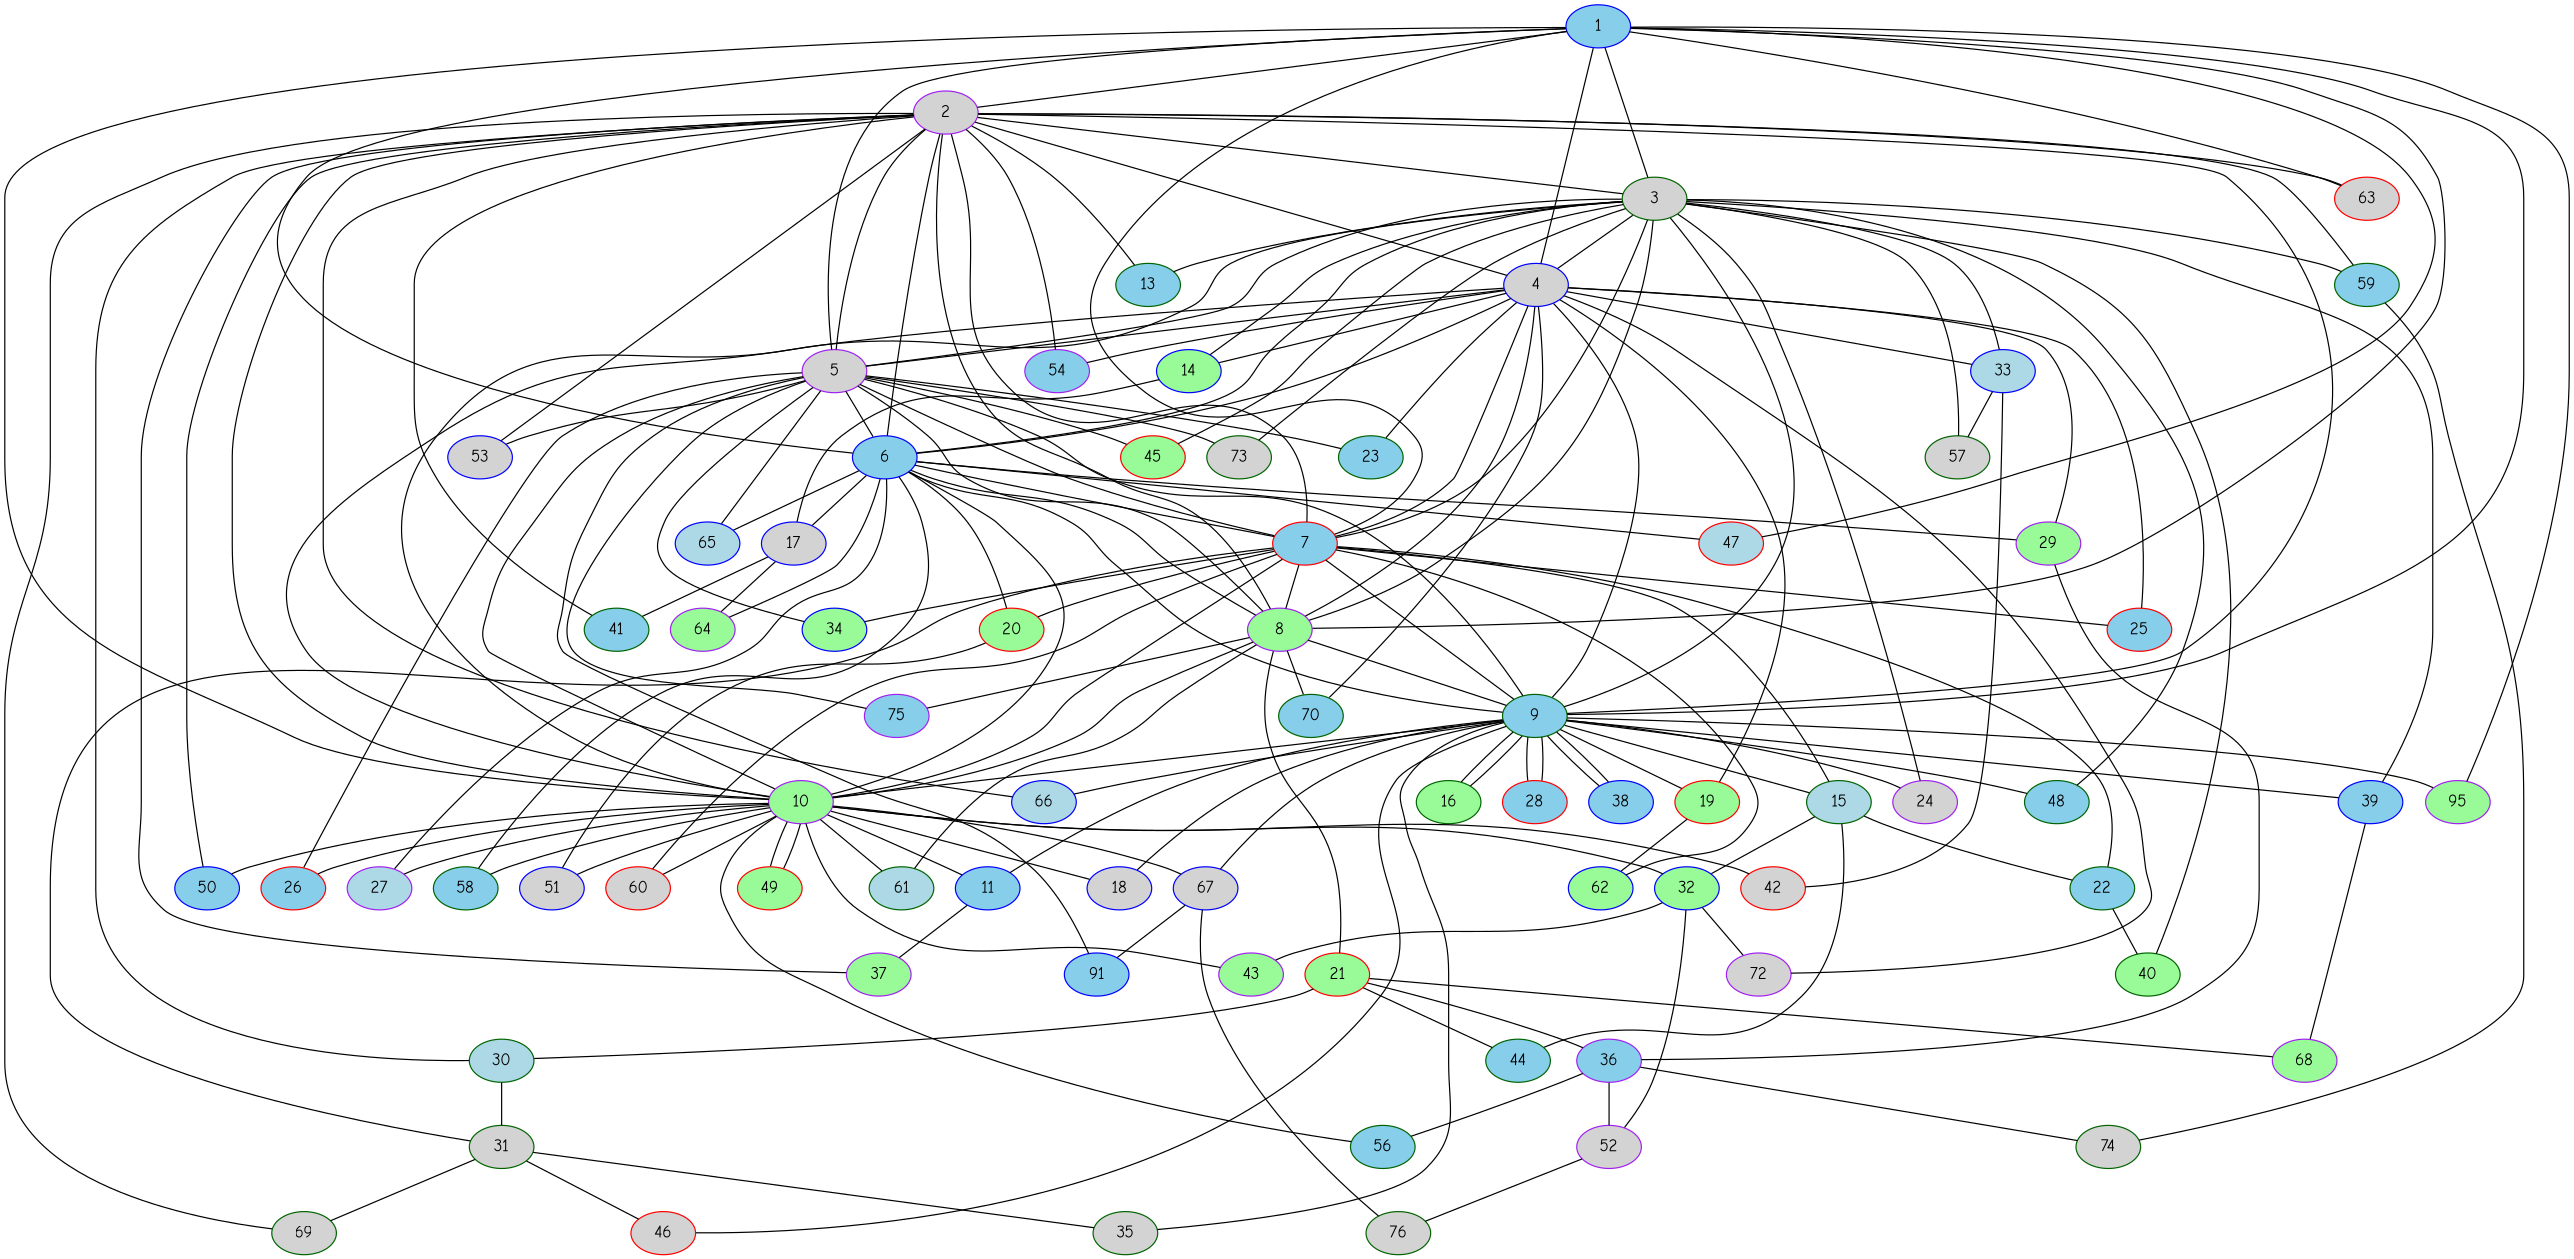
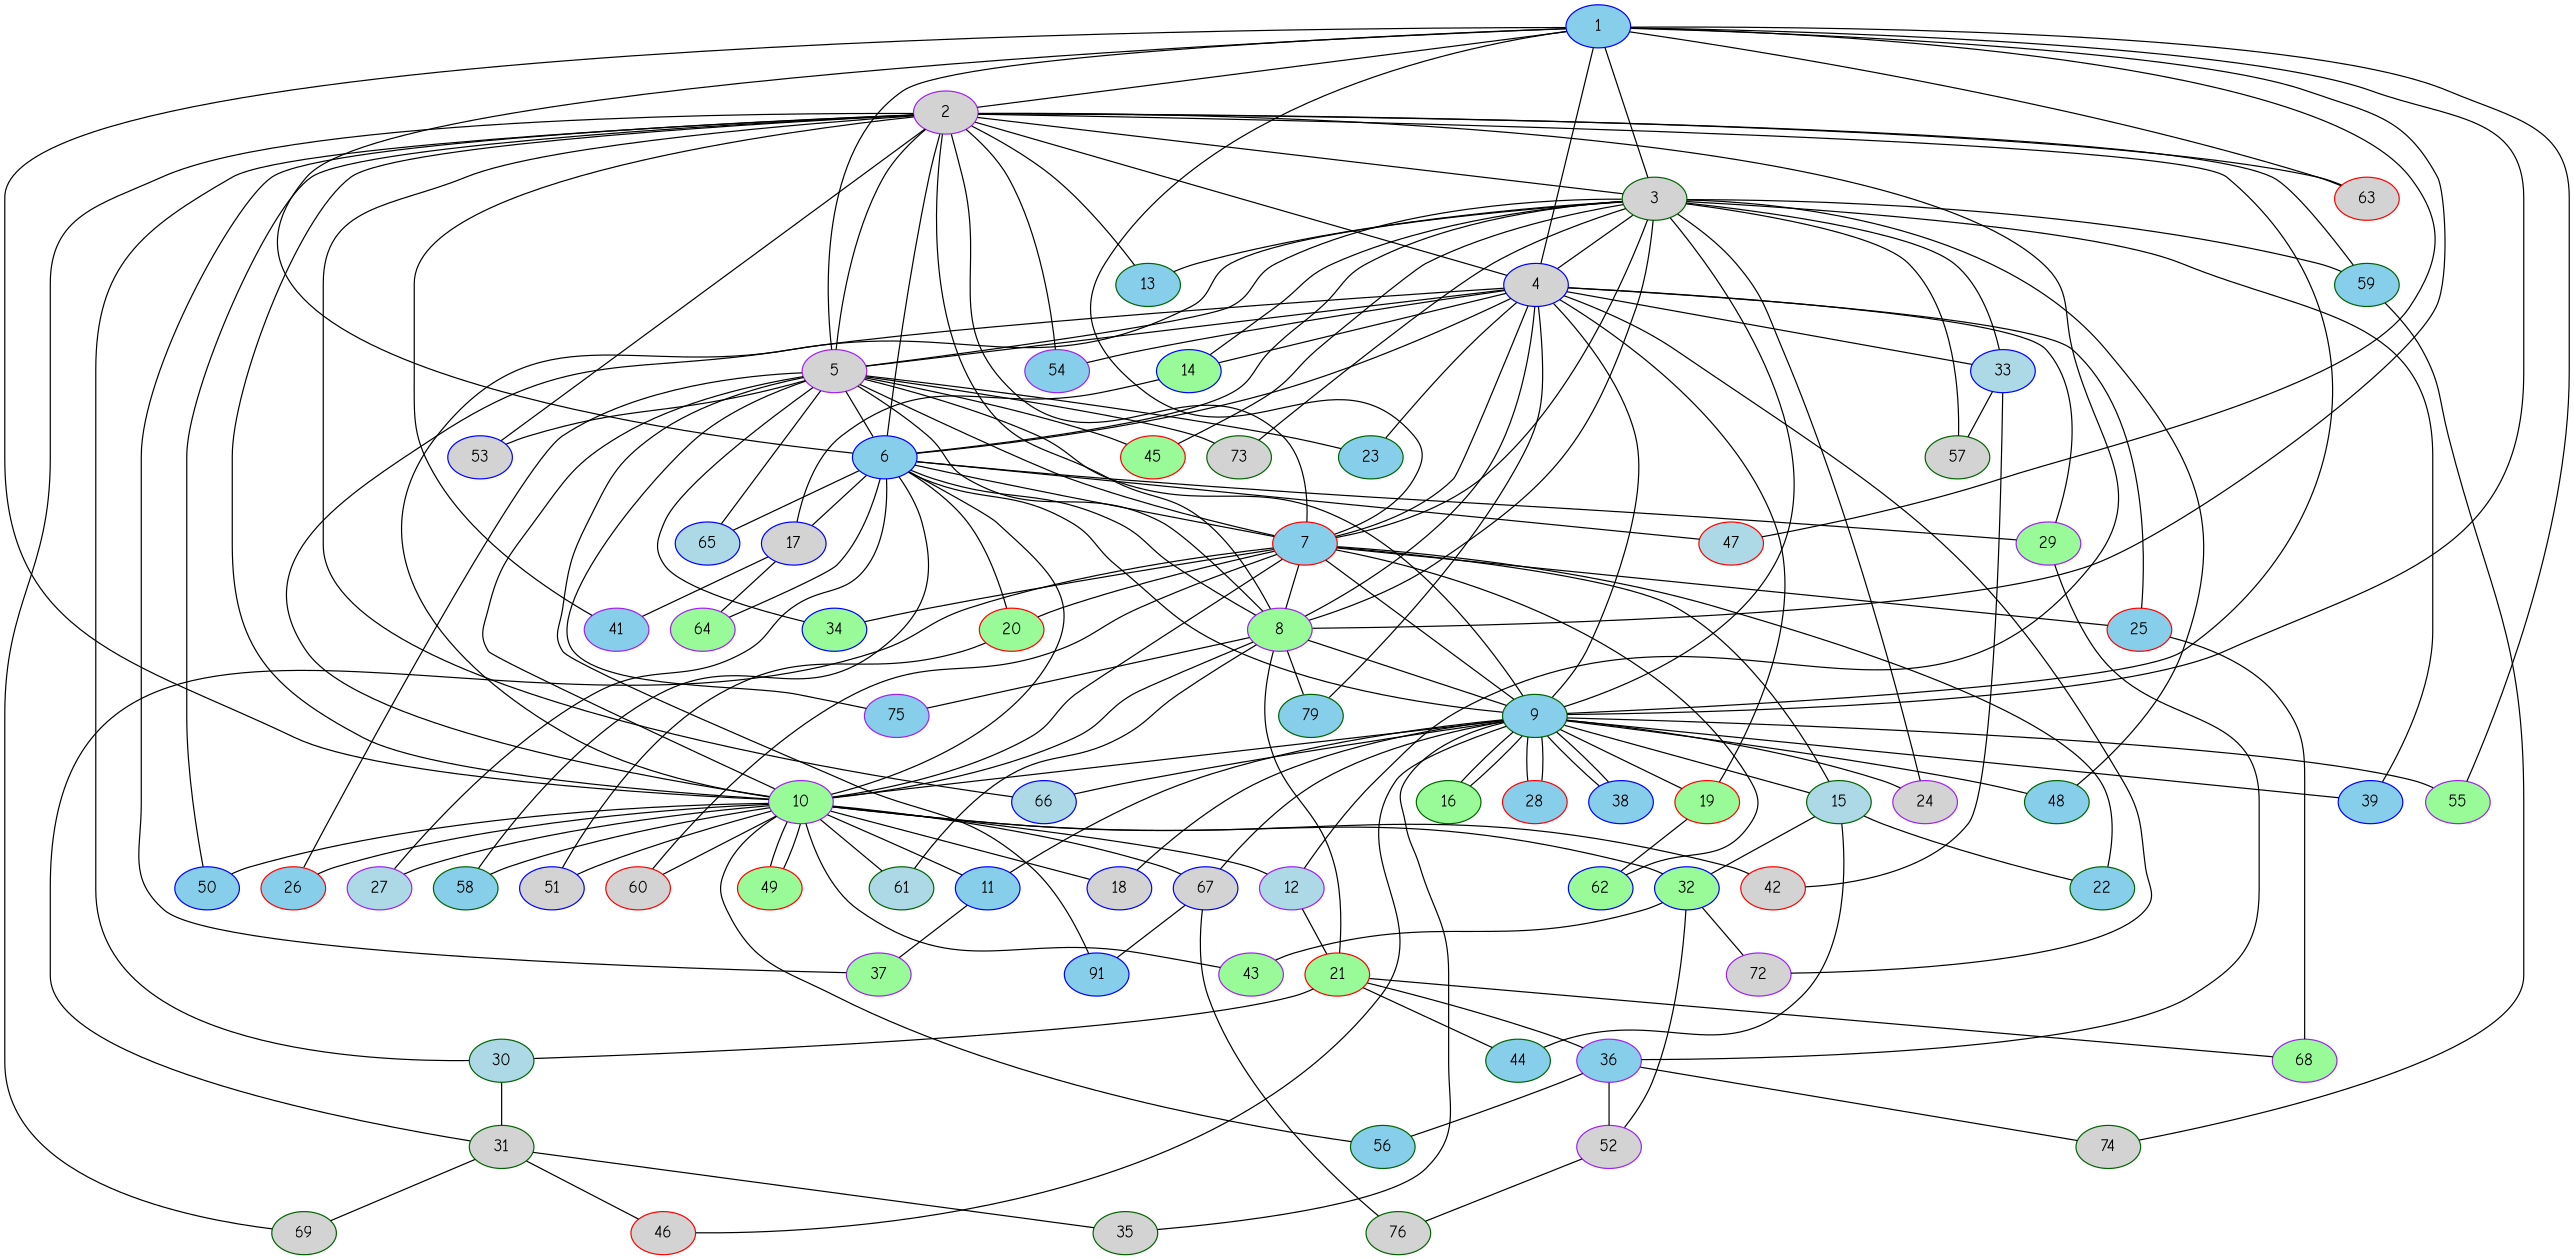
node "41": color darkgreen -> purple
node "70": label "70" -> "79"
node "95": label "95" -> "55"
node "12": added
edge "39" -- "68": now "25" -- "68"
node "40": removed
